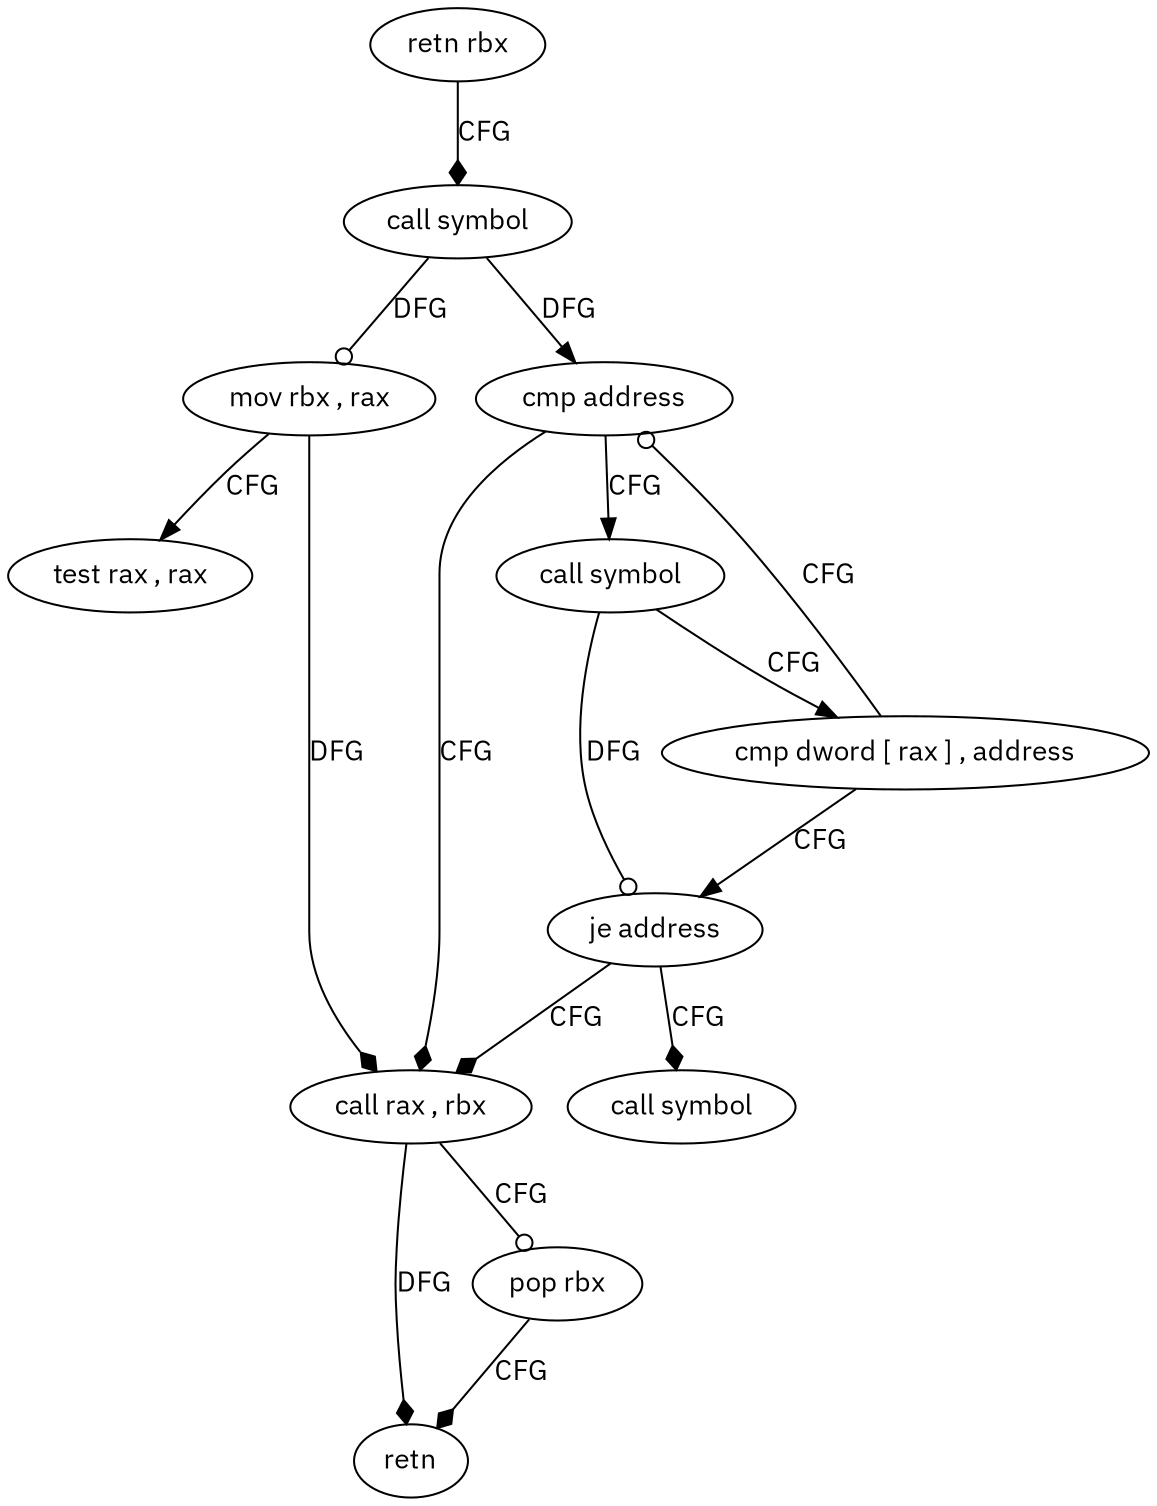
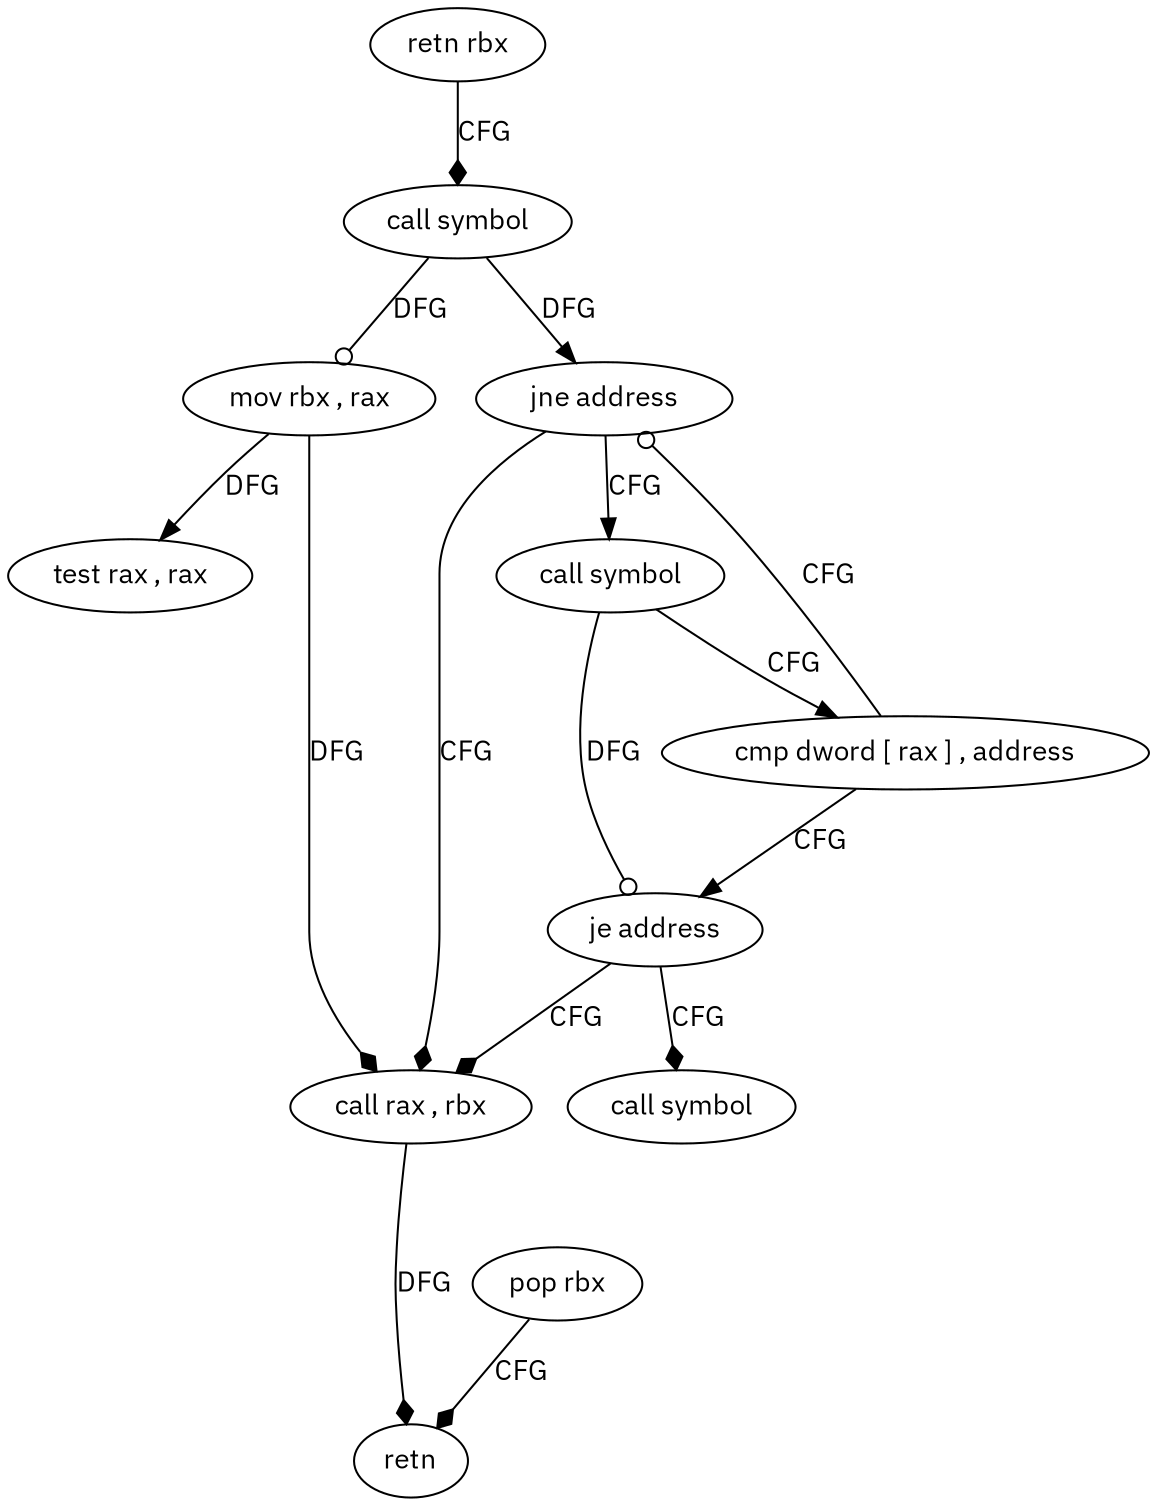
node "cmp address": label "cmp address" -> "jne address"
edge "mov rbx , rax" -> "test rax , rax": label "CFG" -> "DFG"
edge "call rax , rbx" -> "pop rbx": removed, label "CFG"
